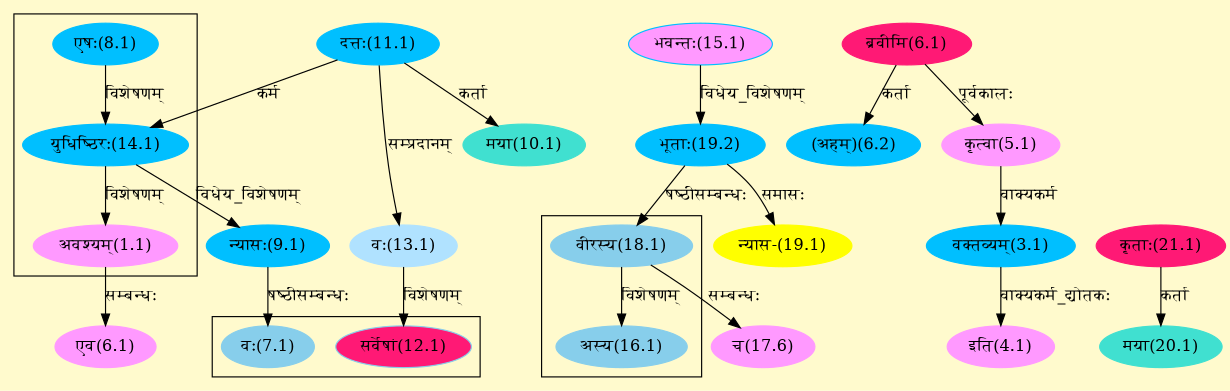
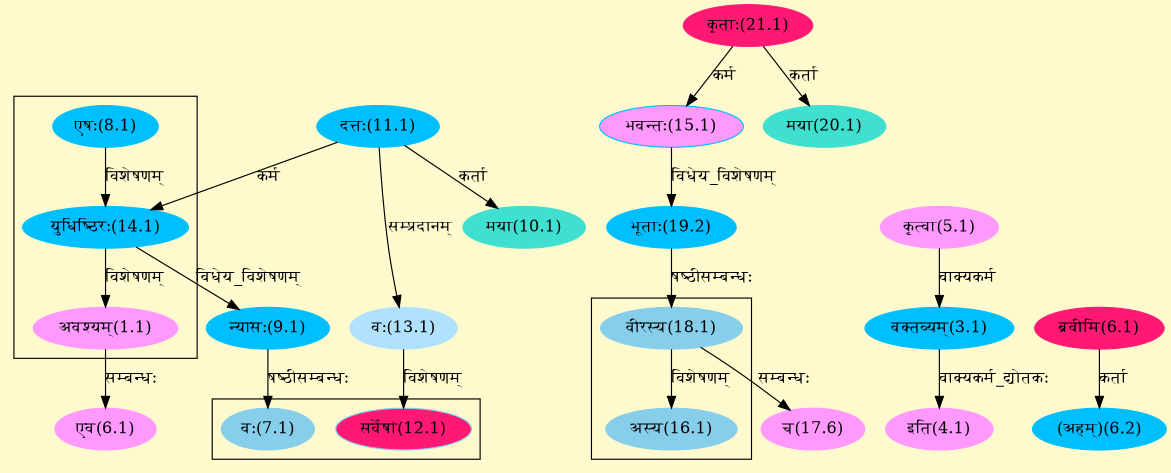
edge "कृताः(21.1)" -> "भवन्तः(15.1)": added, label "कर्म"
edge "ब्रवीमि(6.1)" -> "कृत्वा(5.1)": removed, label "पूर्वकालः"
node "न्यास-(19.1)": removed
